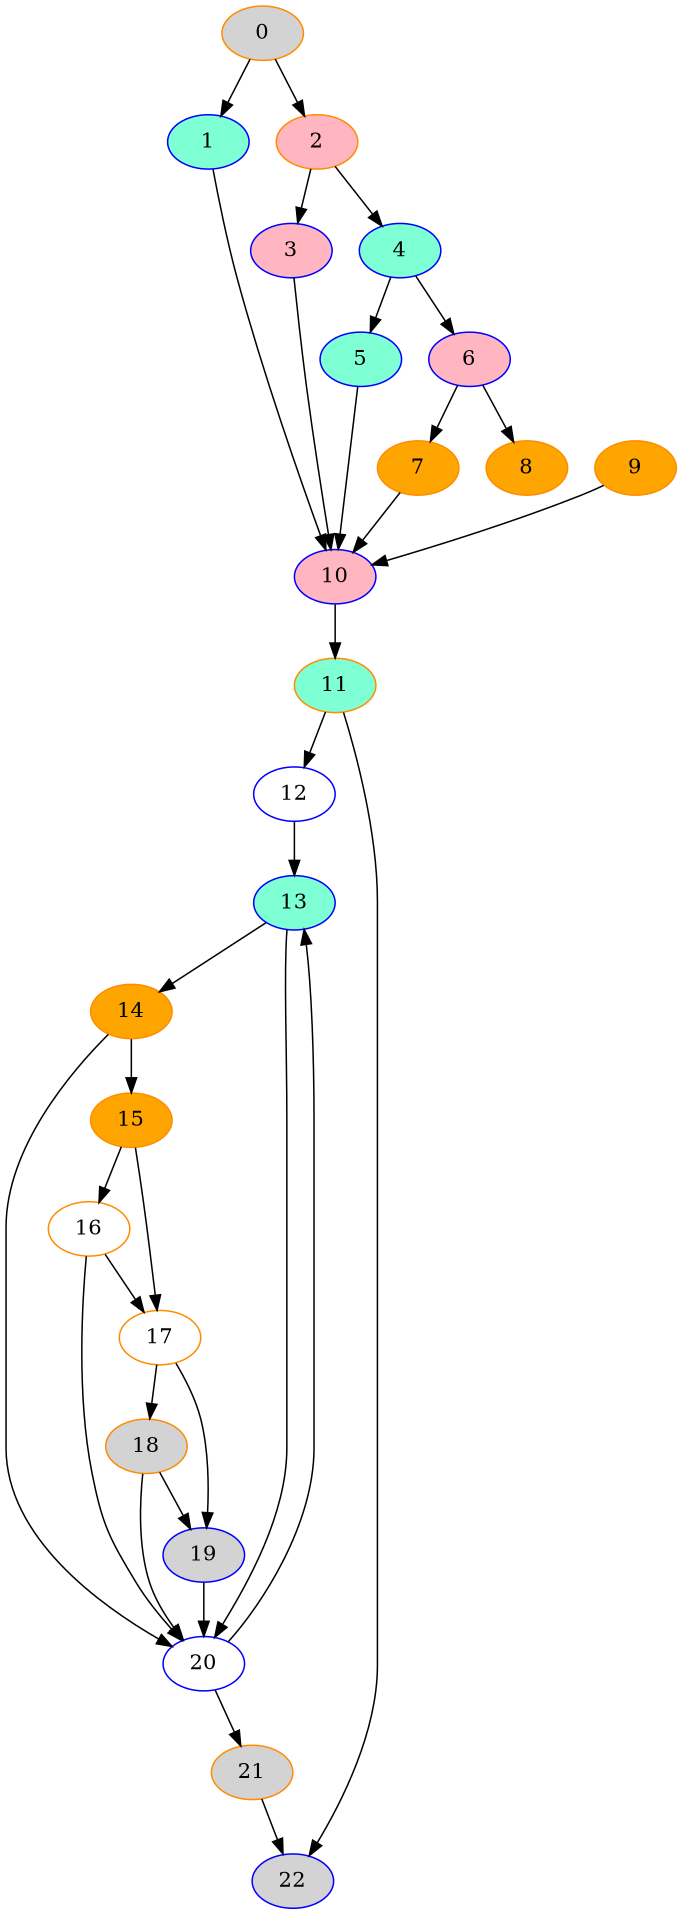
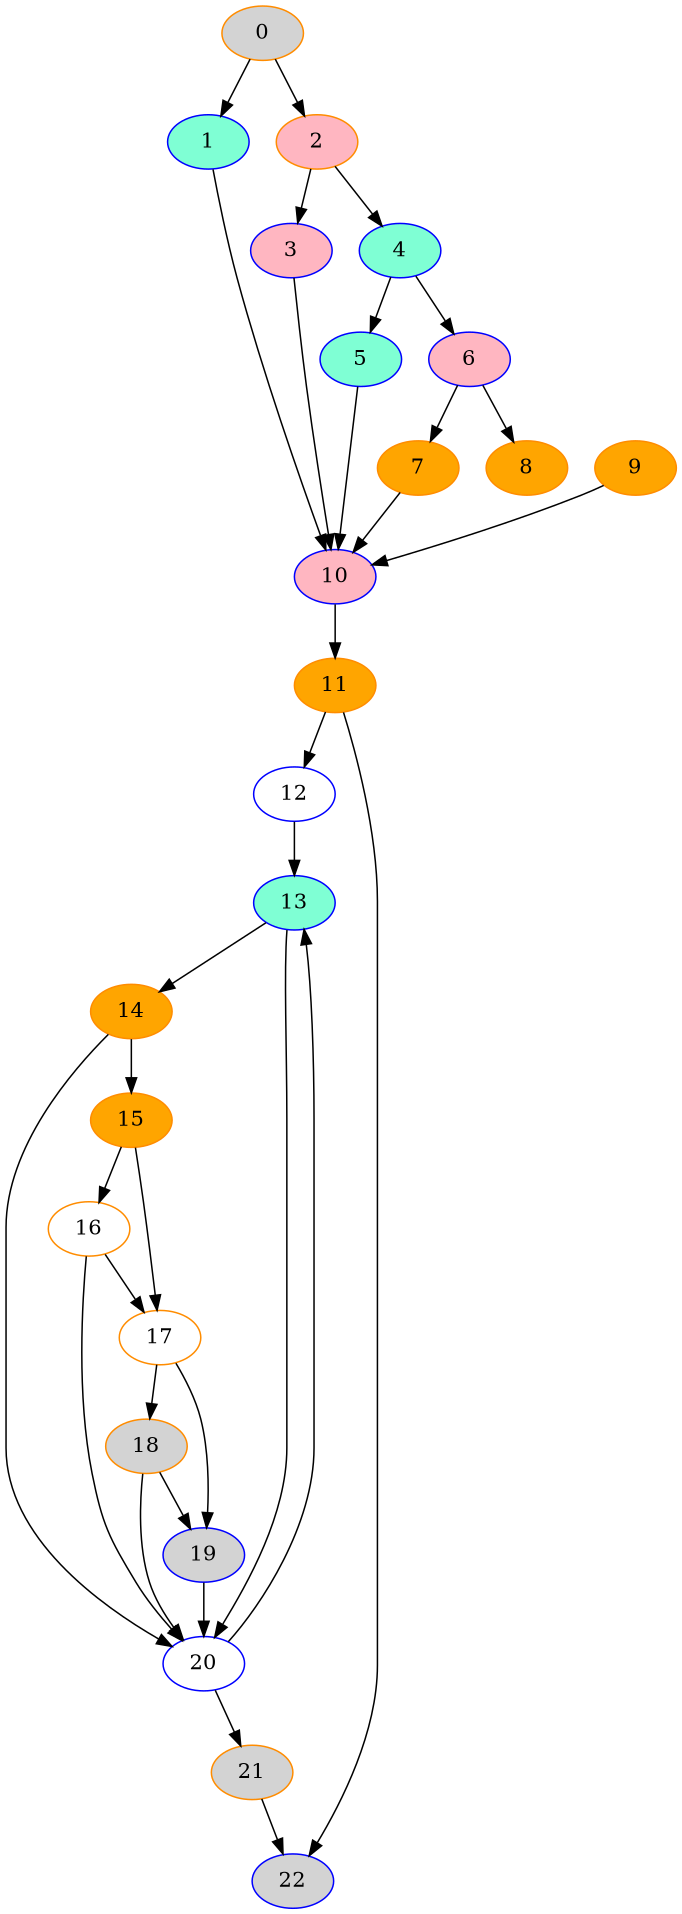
node "11": fillcolor aquamarine -> orange
